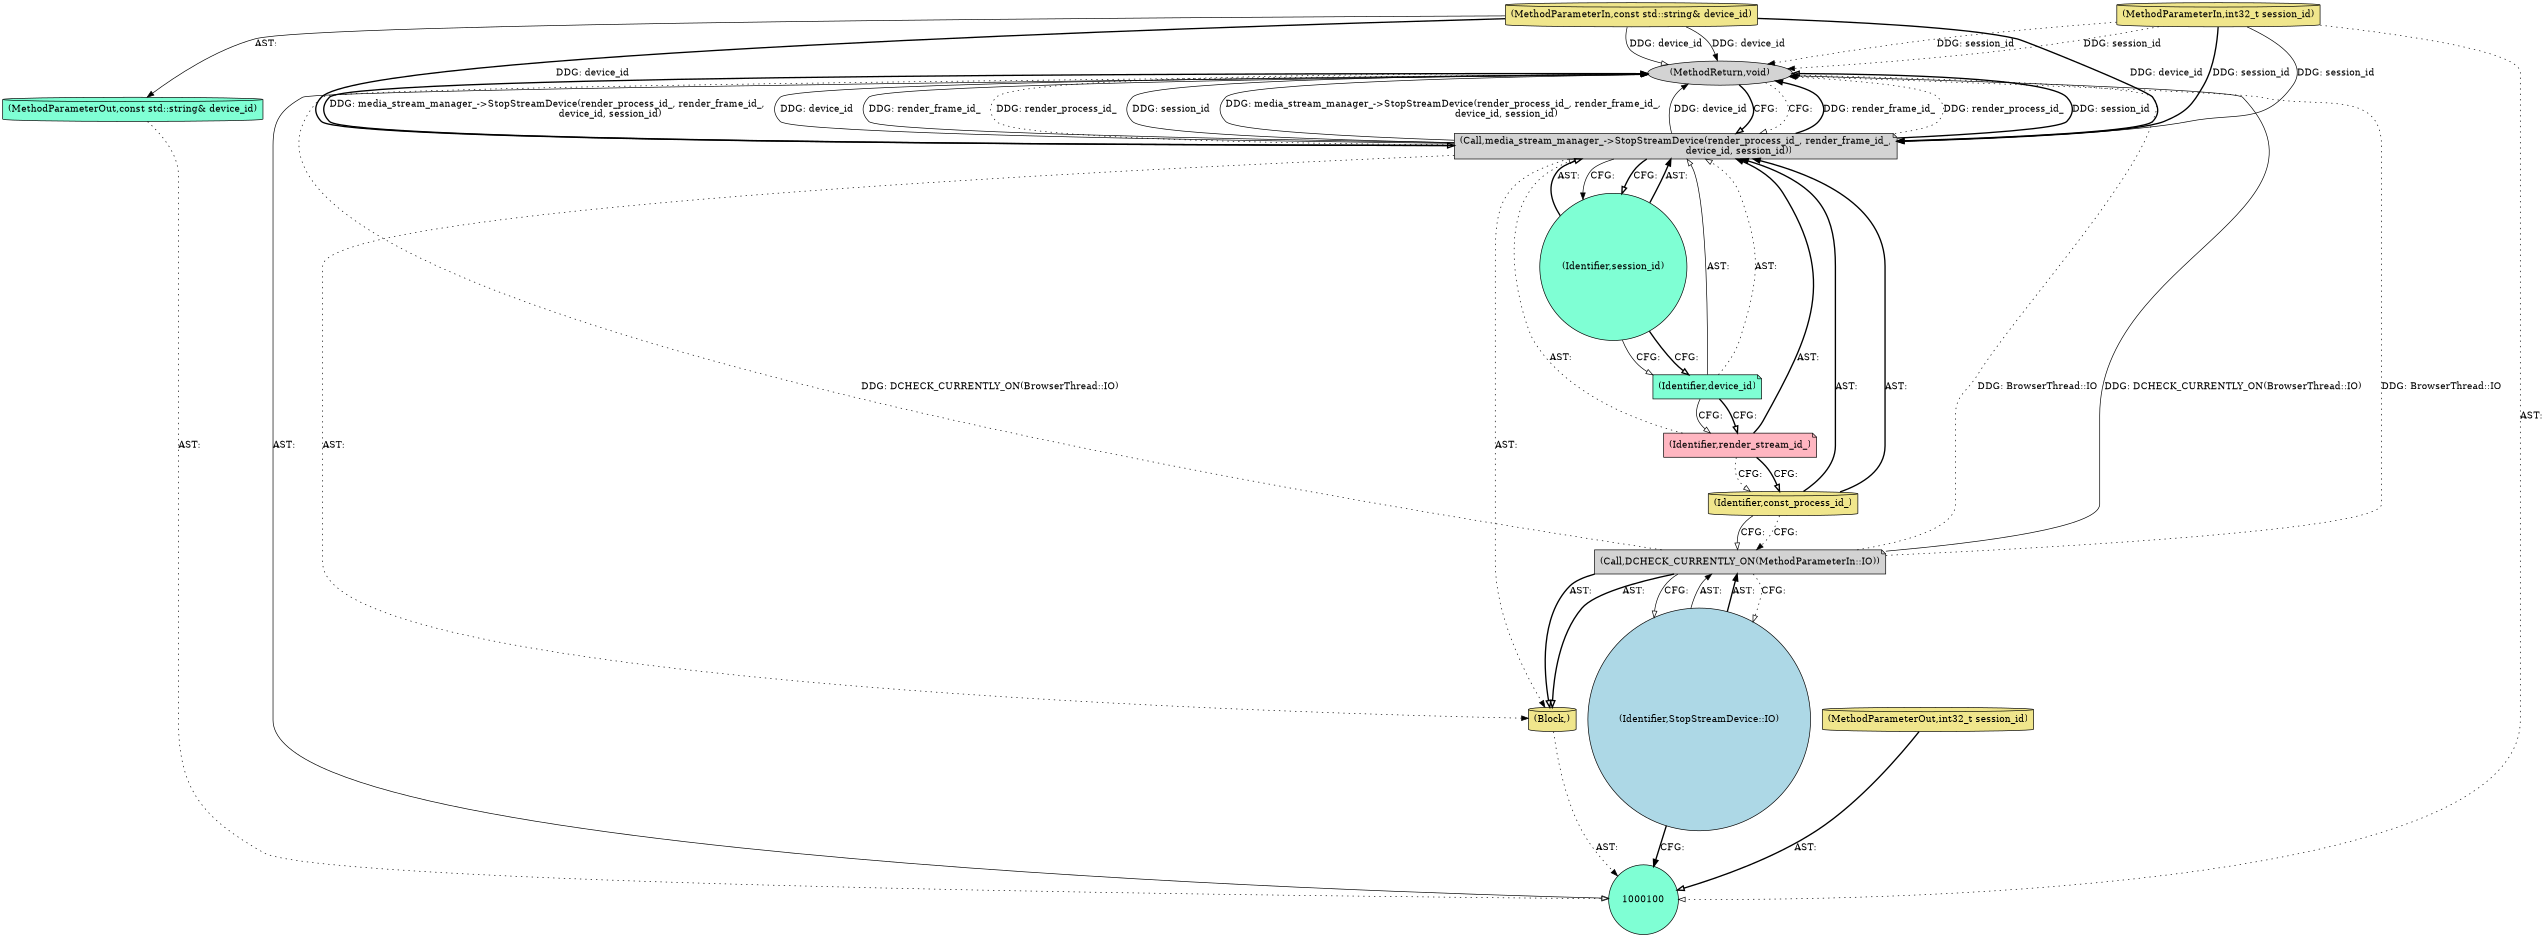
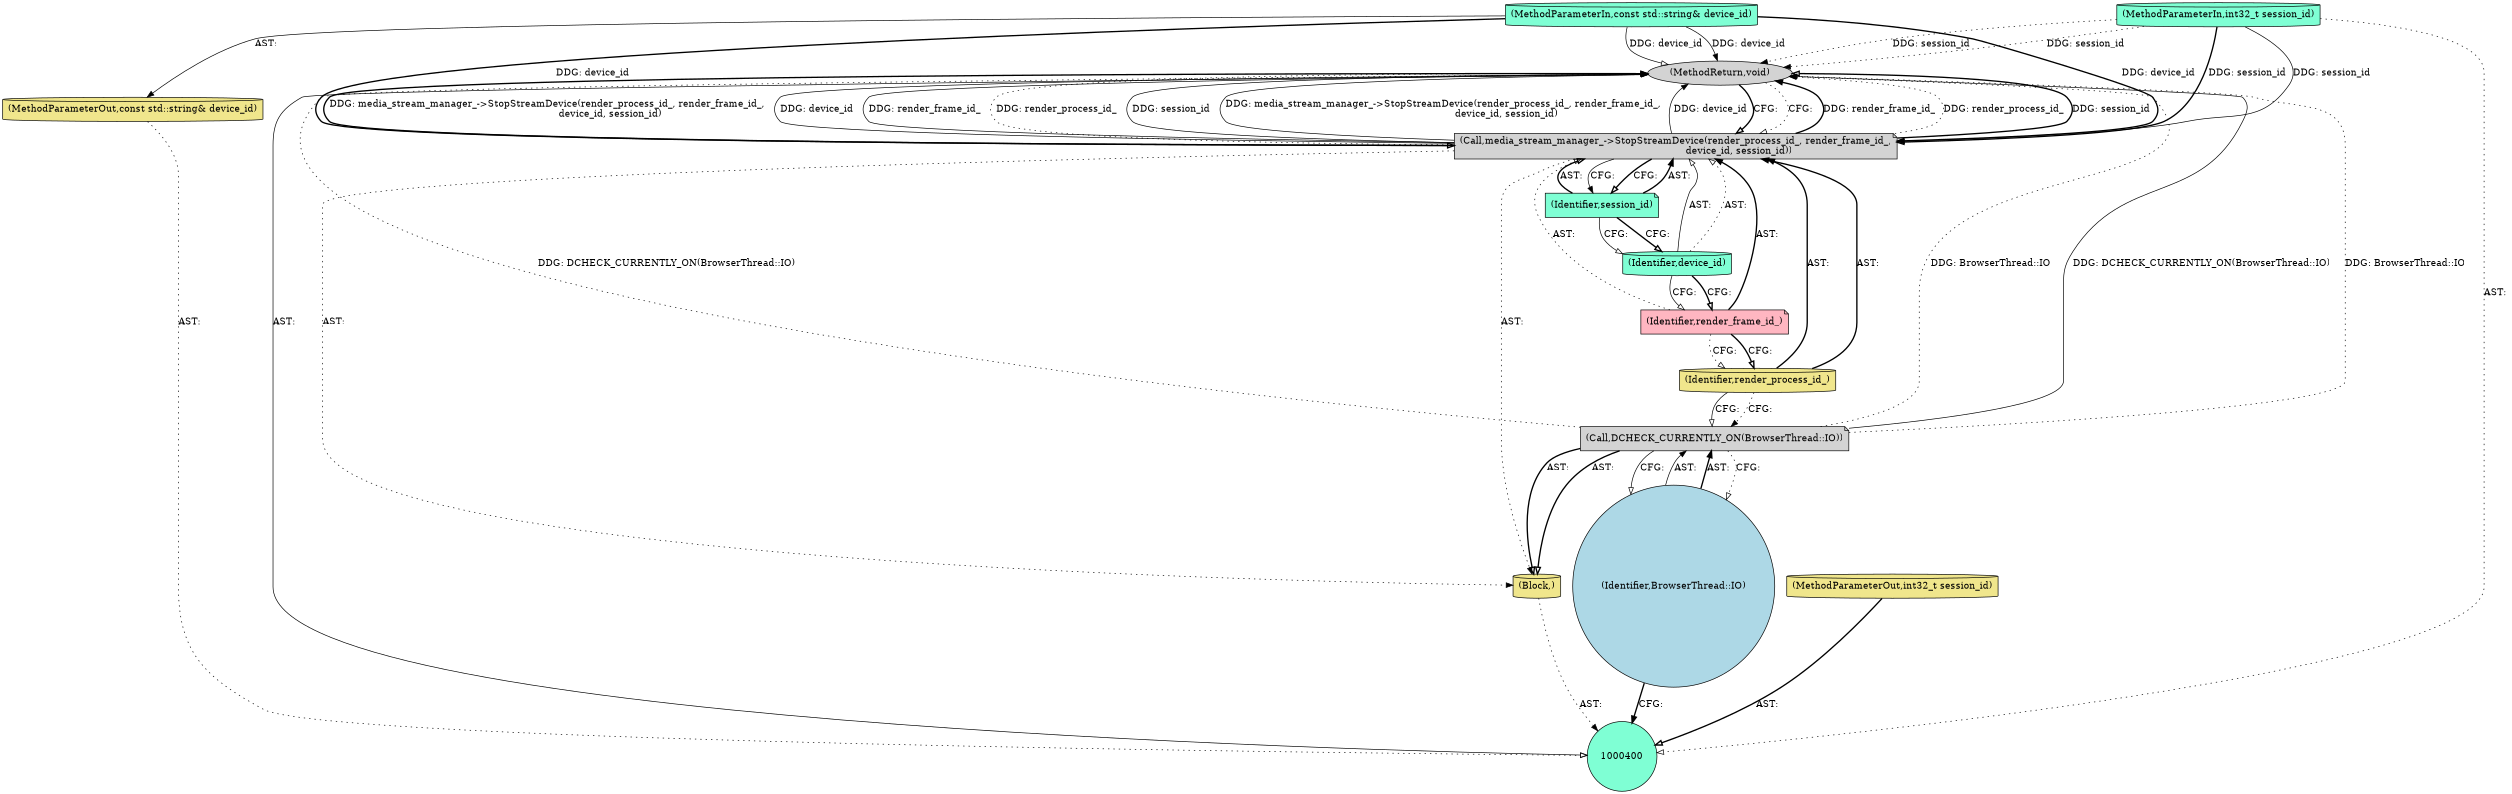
node "(MethodParameterIn,const std::string& device_id)": fillcolor khaki -> aquamarine
node "(MethodParameterIn,int32_t session_id)": fillcolor khaki -> aquamarine
node "(MethodParameterOut,const std::string& device_id)": fillcolor aquamarine -> khaki
node "(Identifier,session_id)": shape circle -> note
node "(Identifier,device_id)": shape note -> cylinder
node "(Identifier,render_stream_id_)": label "(Identifier,render_stream_id_)" -> "(Identifier,render_frame_id_)"
node "(Identifier,const_process_id_)": label "(Identifier,const_process_id_)" -> "(Identifier,render_process_id_)"
node "(Call,DCHECK_CURRENTLY_ON(MethodParameterIn::IO))": label "(Call,DCHECK_CURRENTLY_ON(MethodParameterIn::IO))" -> "(Call,DCHECK_CURRENTLY_ON(BrowserThread::IO))"
node "(Identifier,StopStreamDevice::IO)": label "(Identifier,StopStreamDevice::IO)" -> "(Identifier,BrowserThread::IO)"
node "1000100": label "1000100" -> "1000400"
